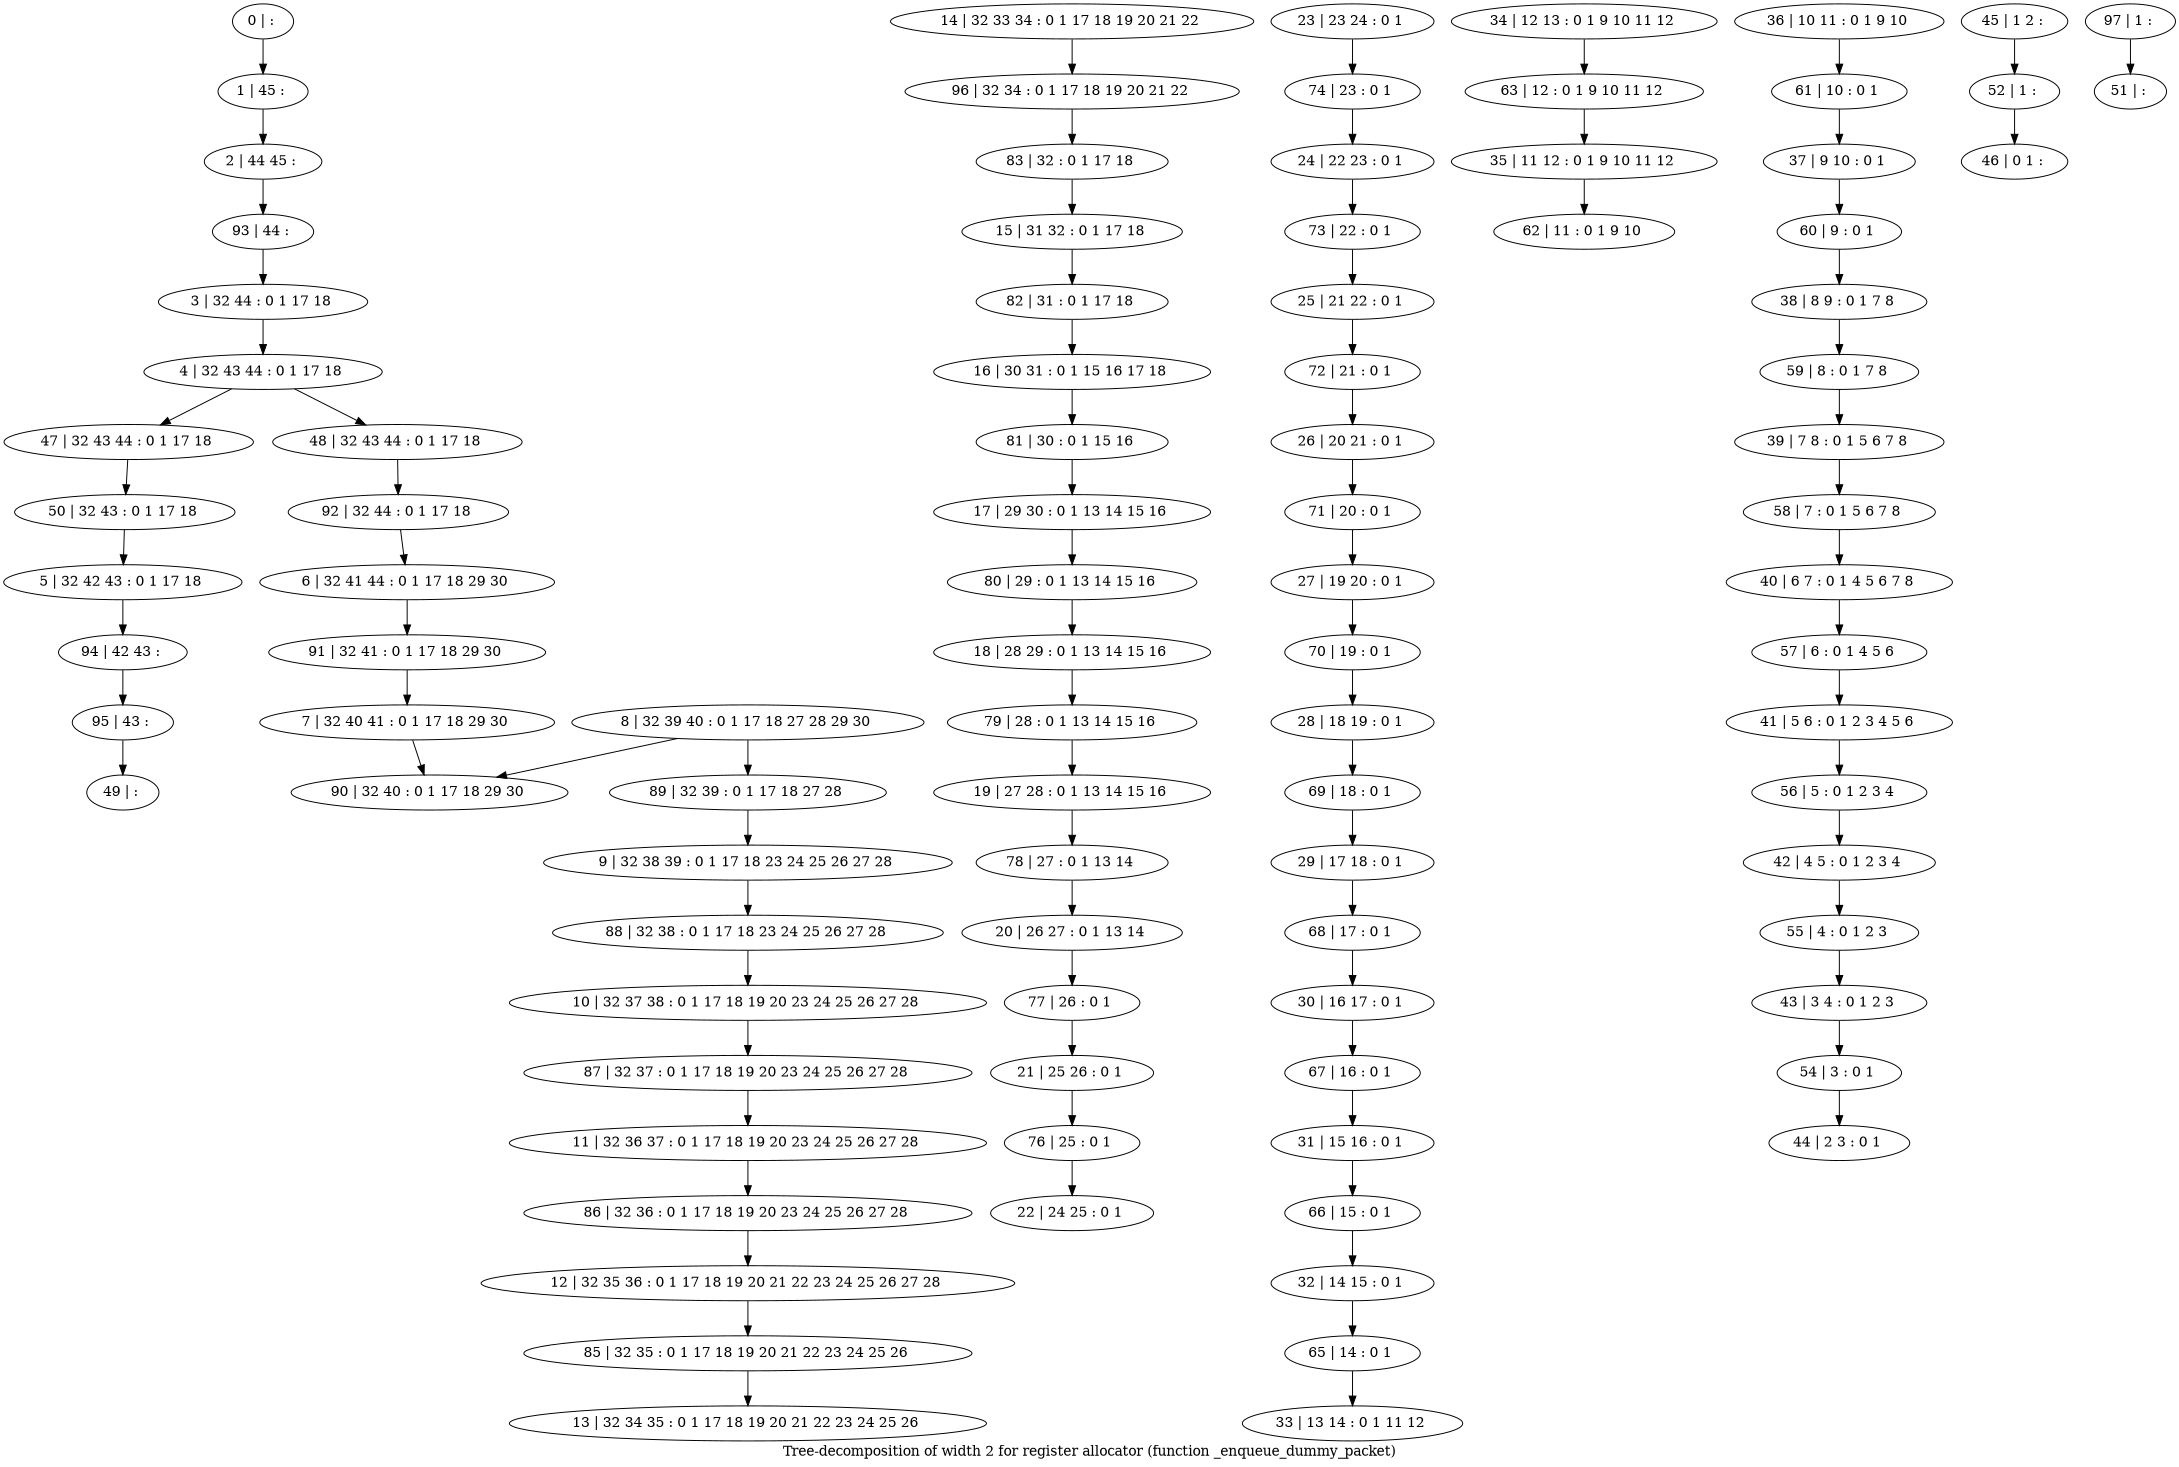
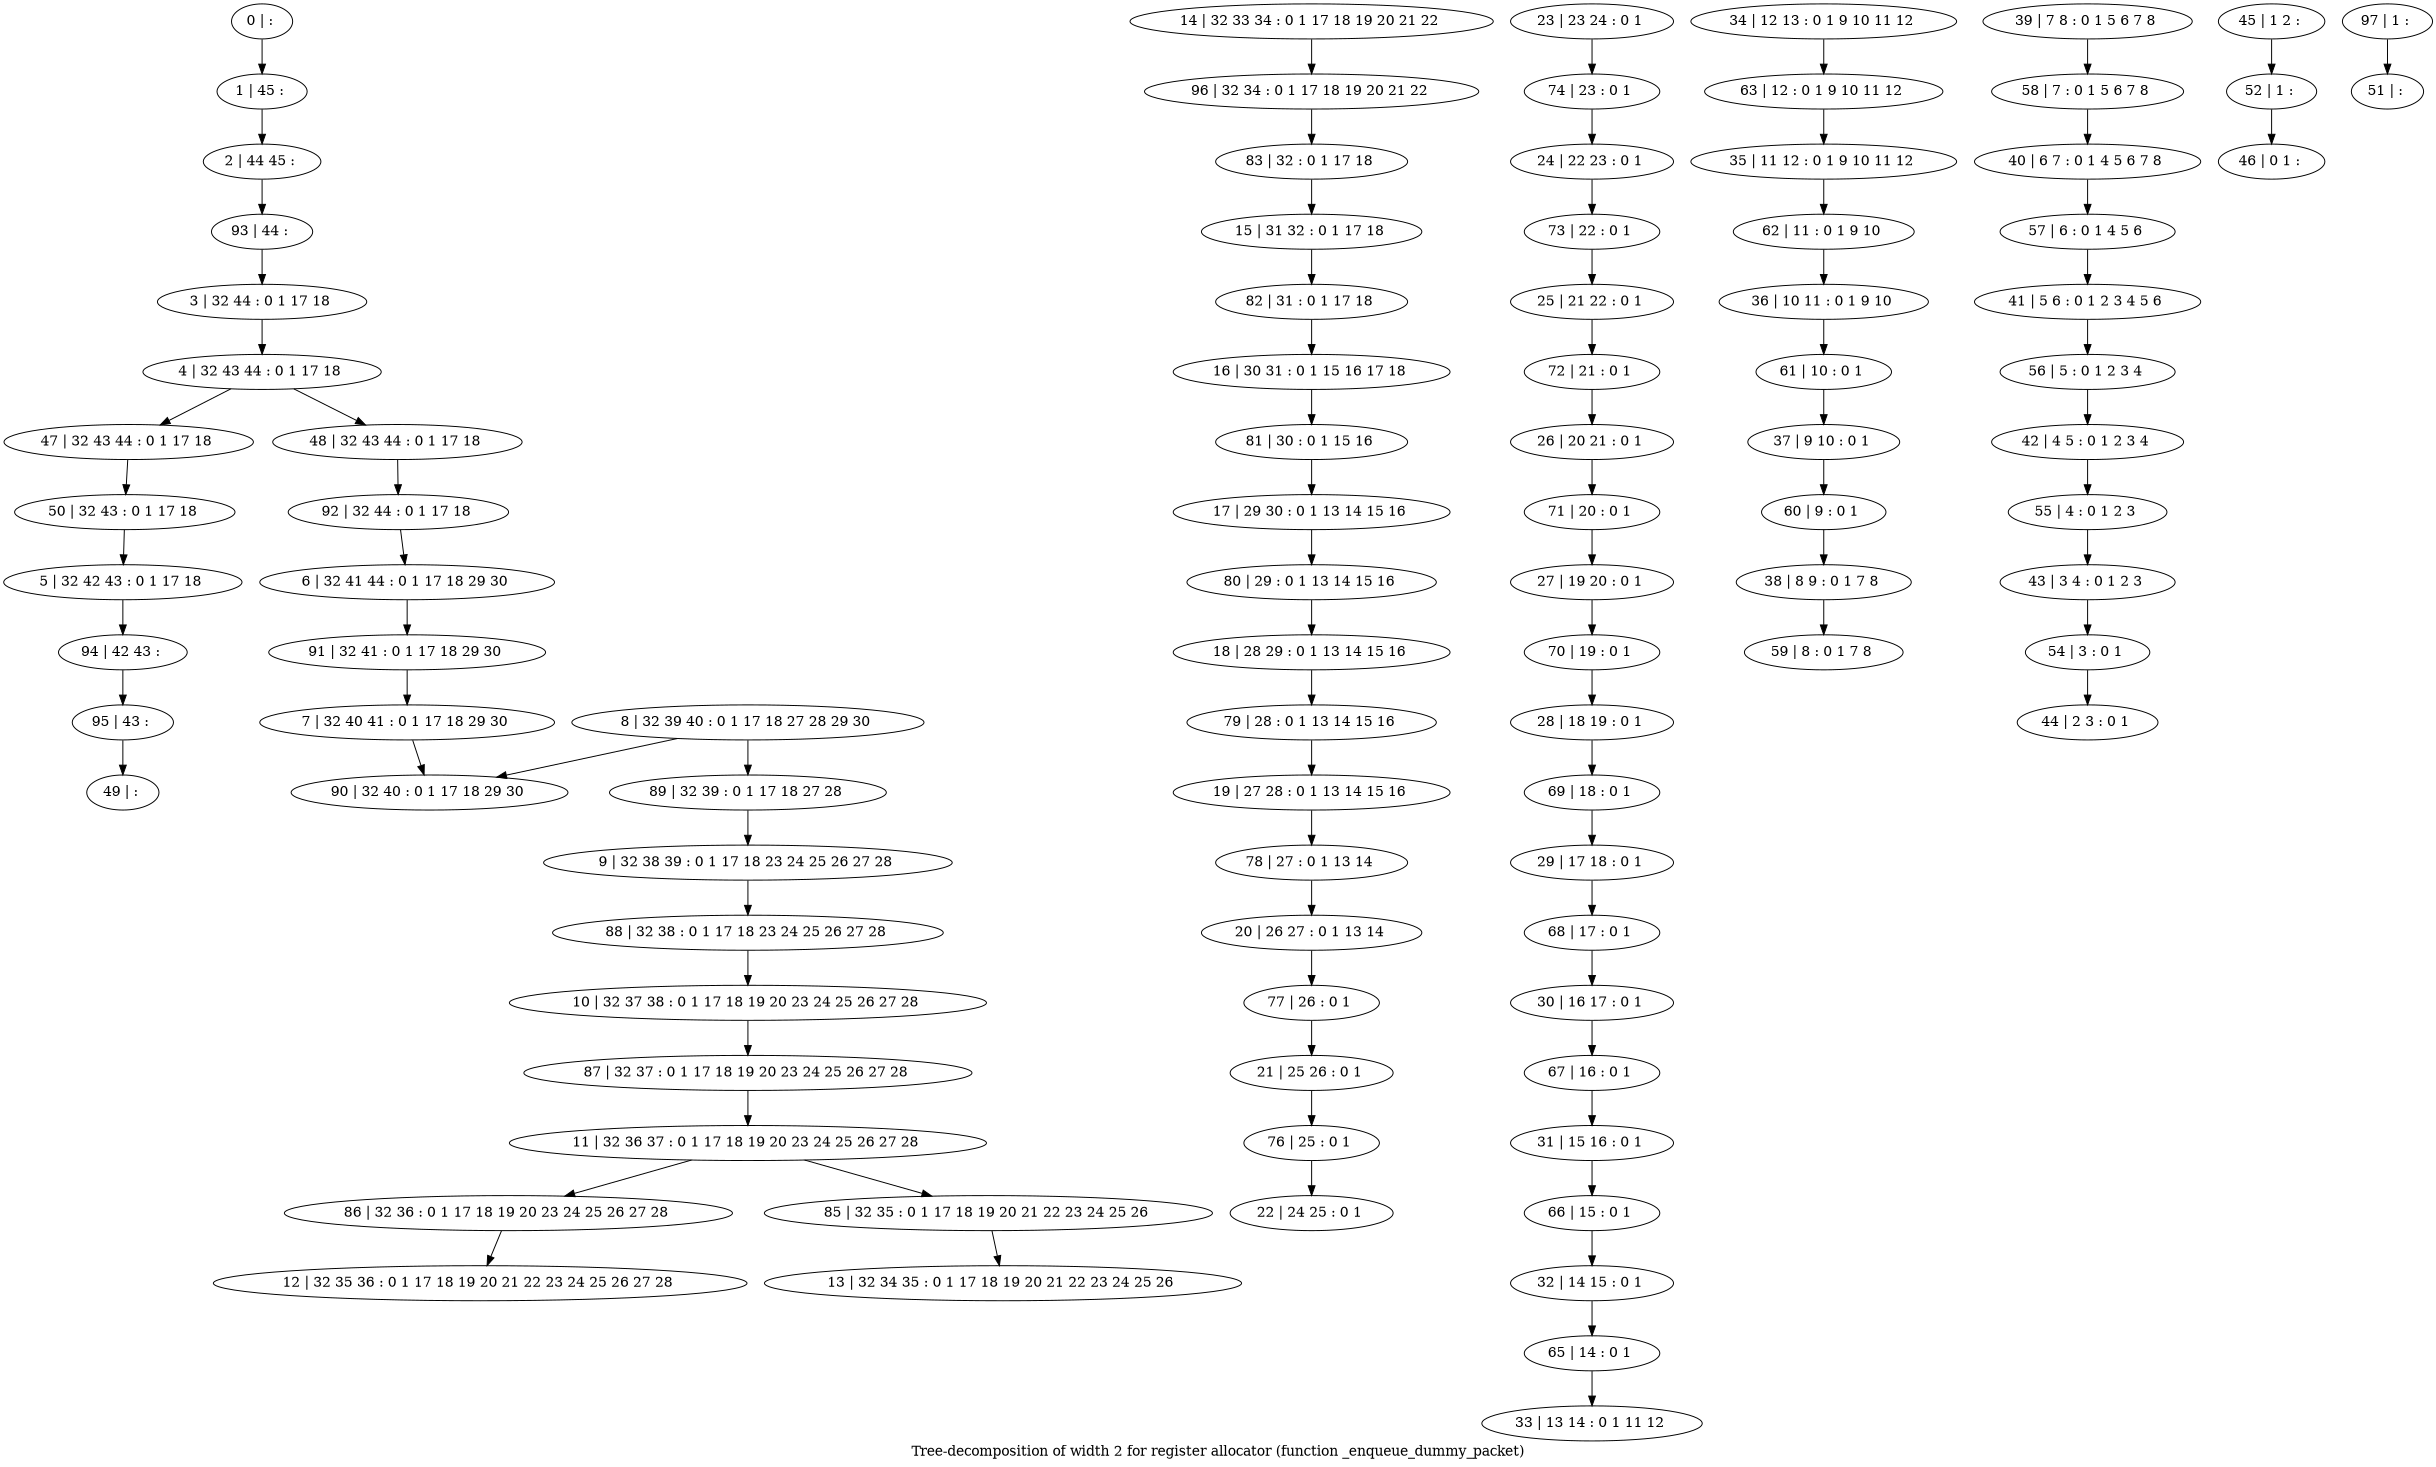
edge "62 | 11 : 0 1 9 10" -> "36 | 10 11 : 0 1 9 10": added
edge "59 | 8 : 0 1 7 8" -> "39 | 7 8 : 0 1 5 6 7 8": removed
edge "12 | 32 35 36 : 0 1 17 18 19 20 21 22 23 24 25 26 27 28" -> "85 | 32 35 : 0 1 17 18 19 20 21 22 23 24 25 26": now "11 | 32 36 37 : 0 1 17 18 19 20 23 24 25 26 27 28" -> "85 | 32 35 : 0 1 17 18 19 20 21 22 23 24 25 26"
